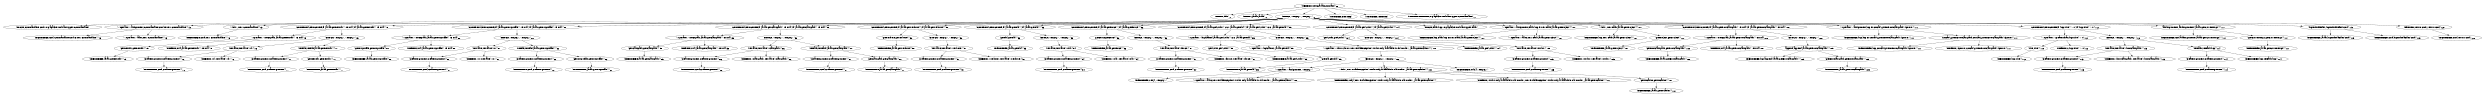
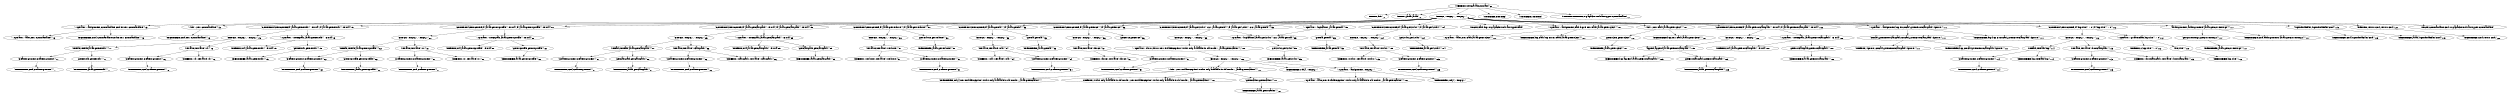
edge "(<operator>.logicalAnd,javah.getStubs() && !javah.getOld())" -> "(<operator>.logicalNot,!javah.getOld())": reversed
node "(IDENTIFIER,javah,getForce())": removed
